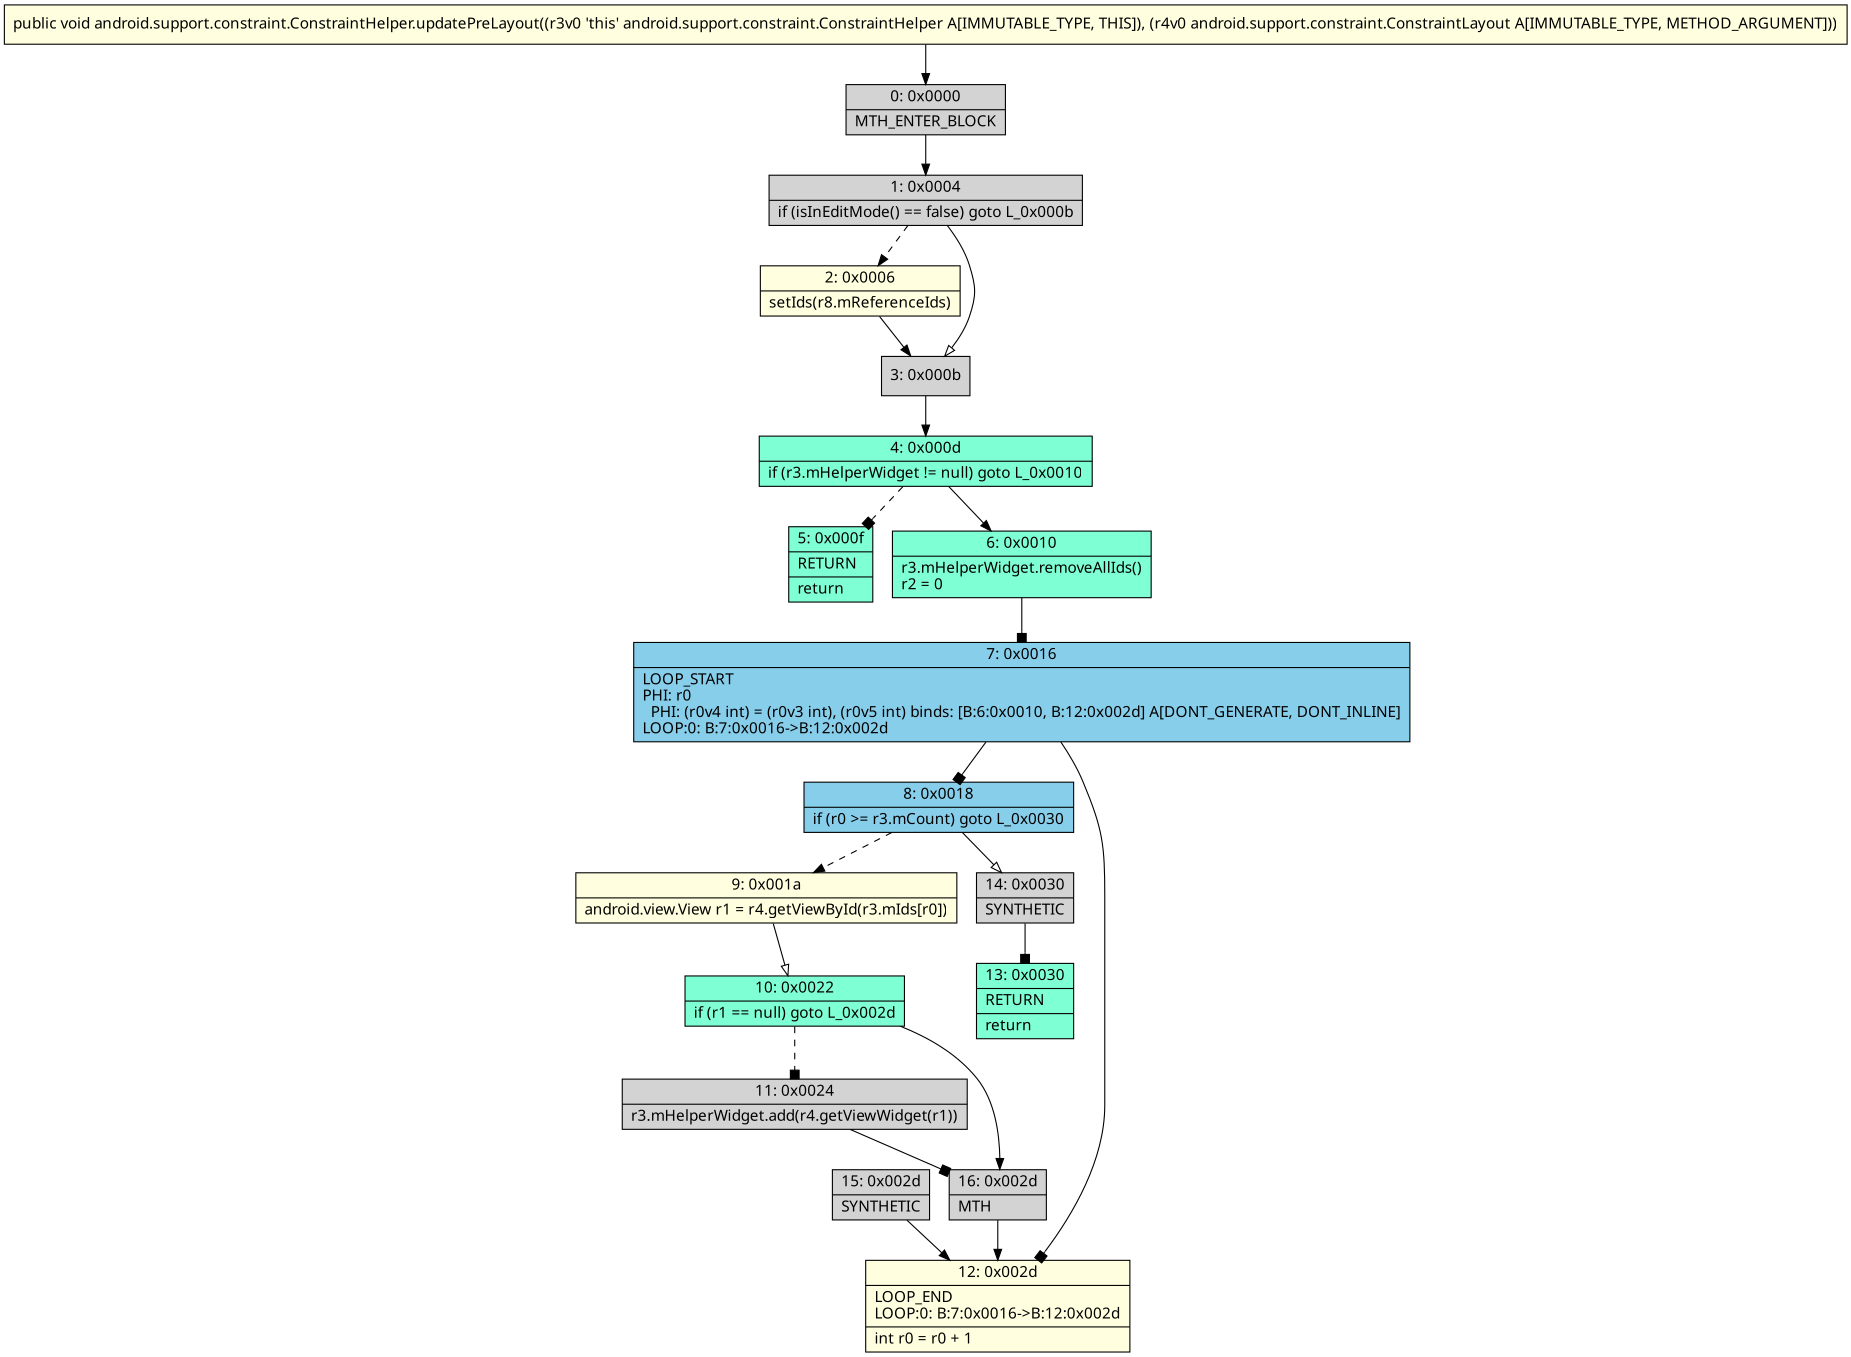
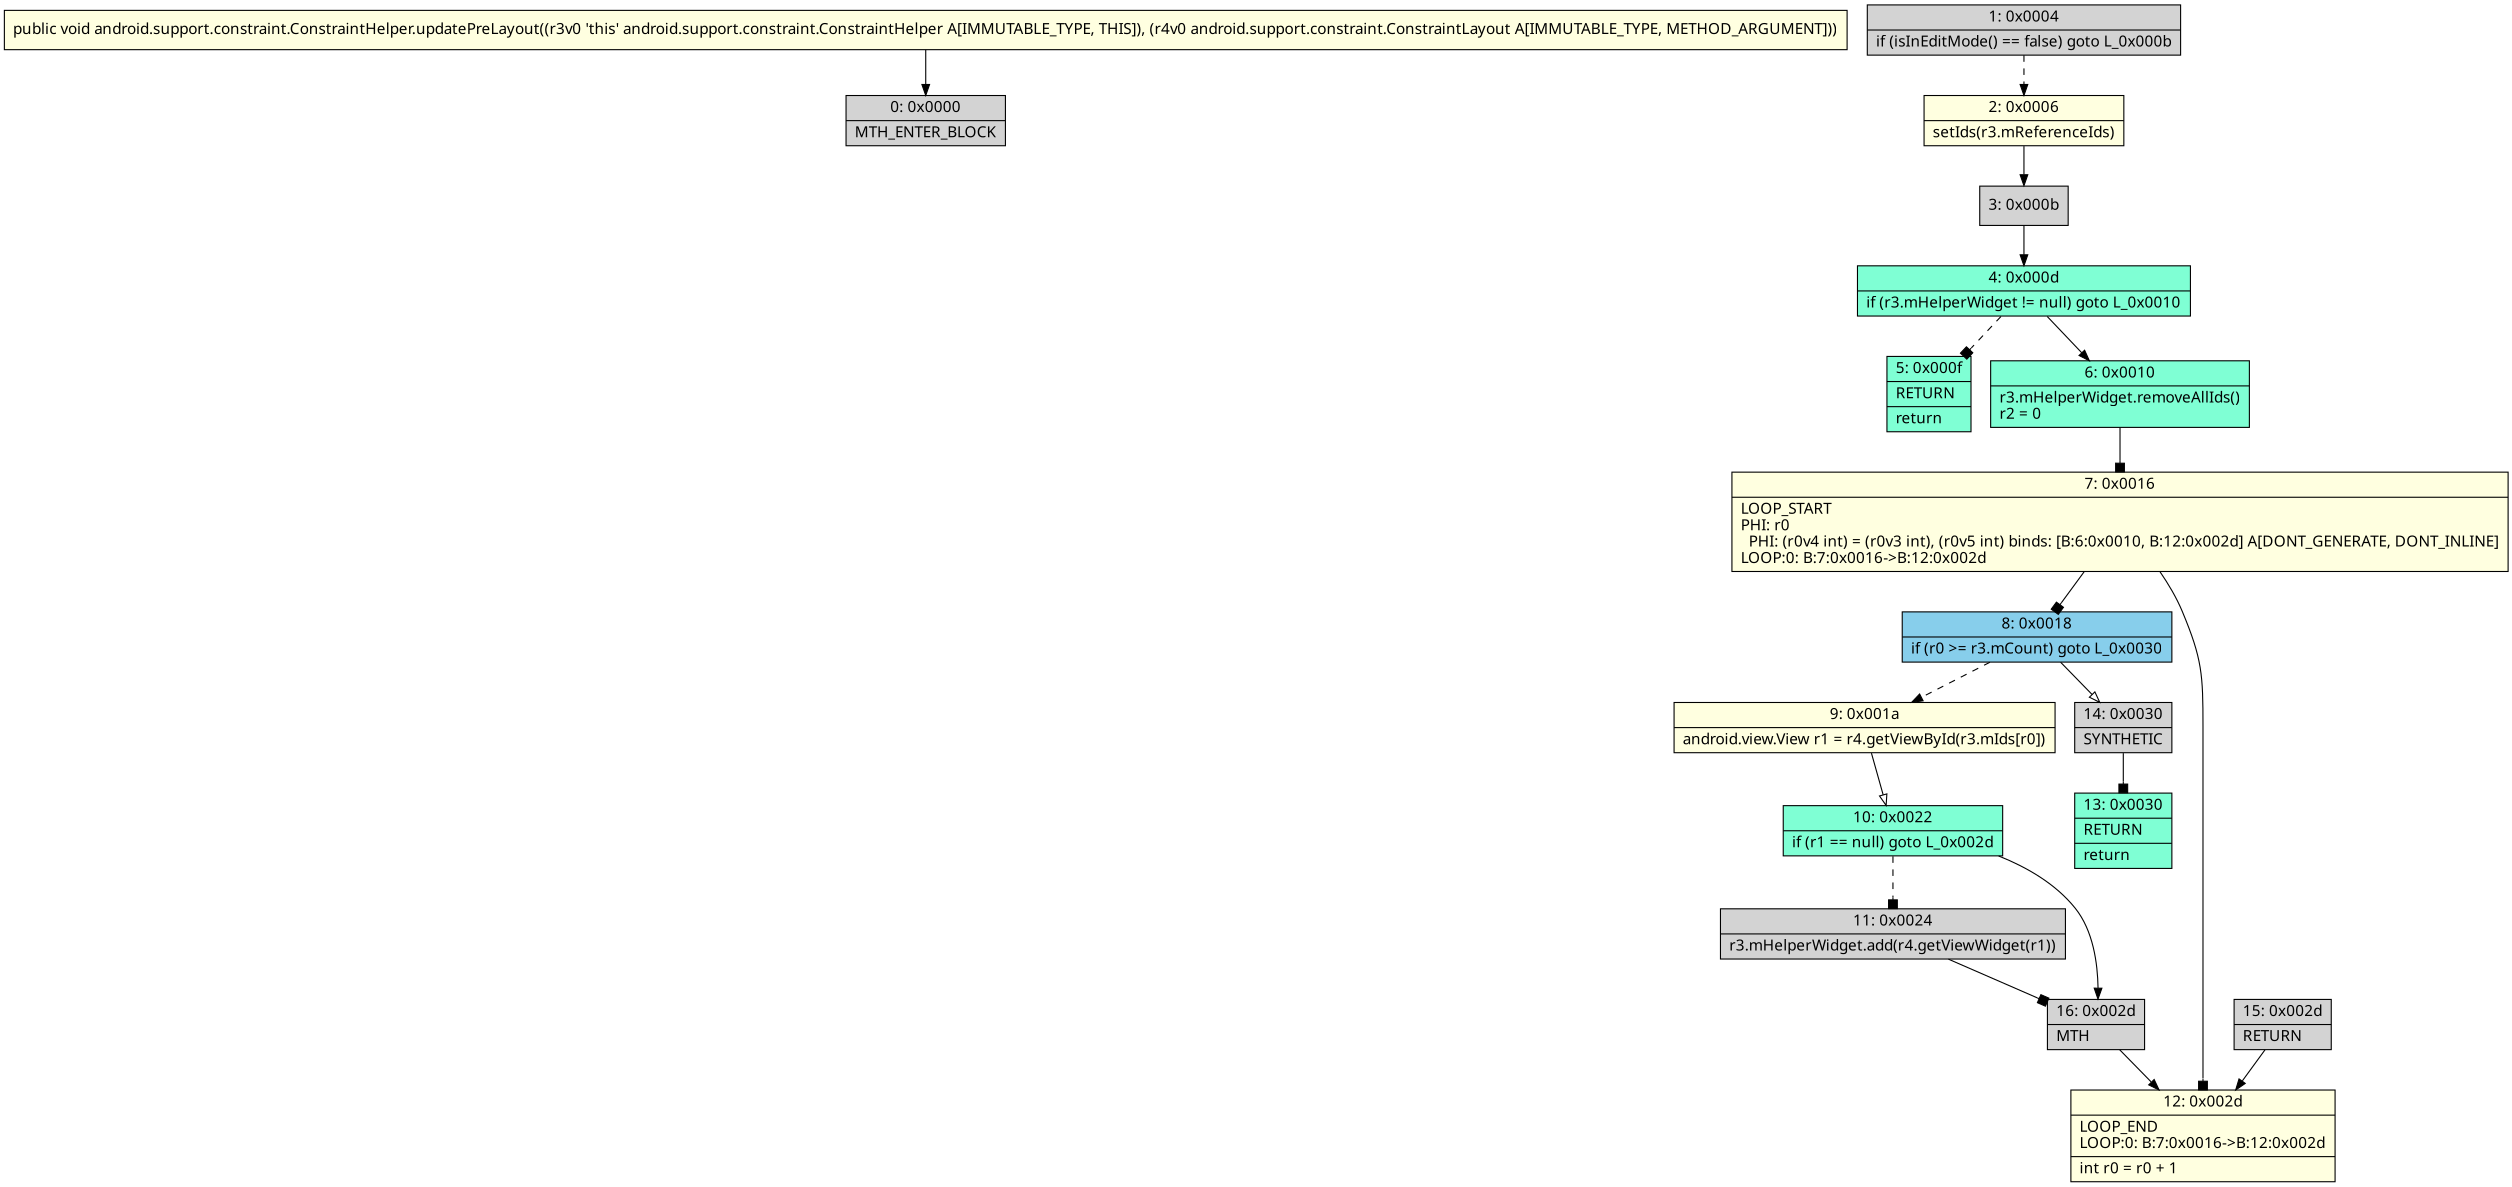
edge "0: 0x0000" -> "1: 0x0004": removed
edge "1: 0x0004" -> "3: 0x000b": removed
node "2: 0x0006": text "setIds(r8.mReferenceIds)" -> "setIds(r3.mReferenceIds)"
node "7: 0x0016": fillcolor skyblue -> lightyellow
node "15: 0x002d": text "SYNTHETIC" -> "RETURN"
